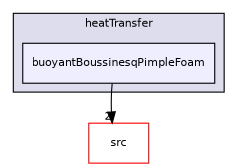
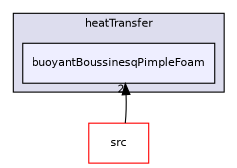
edge "buoyantBoussinesqPimpleFoam" -> "src": reversed
